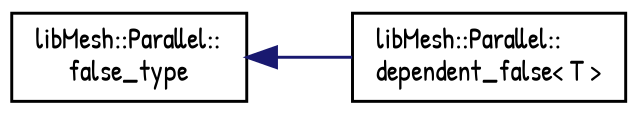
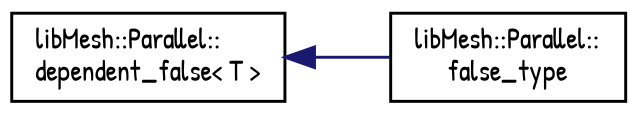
edge "libMesh::Parallel:: dependent_false< T >" -> "libMesh::Parallel:: false_type": reversed
